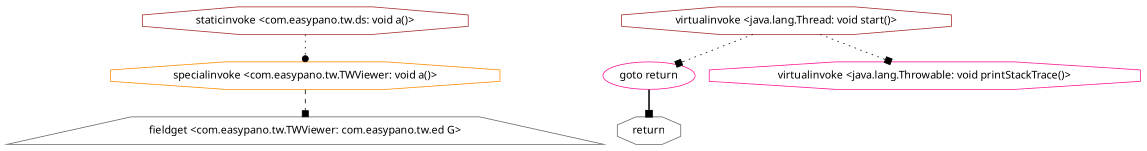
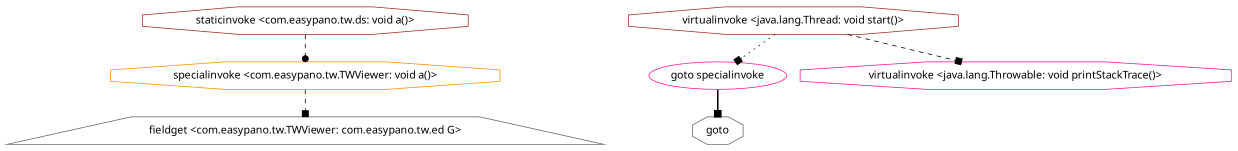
edge "staticinvoke <com.easypano.tw.ds: void a()>" -> "specialinvoke <com.easypano.tw.TWViewer: void a()>": style dotted -> dashed
edge "virtualinvoke <java.lang.Thread: void start()>" -> "virtualinvoke <java.lang.Throwable: void printStackTrace()>": style dotted -> dashed
node "goto return": label "goto return" -> "goto specialinvoke"
node "return": label "return" -> "goto"
